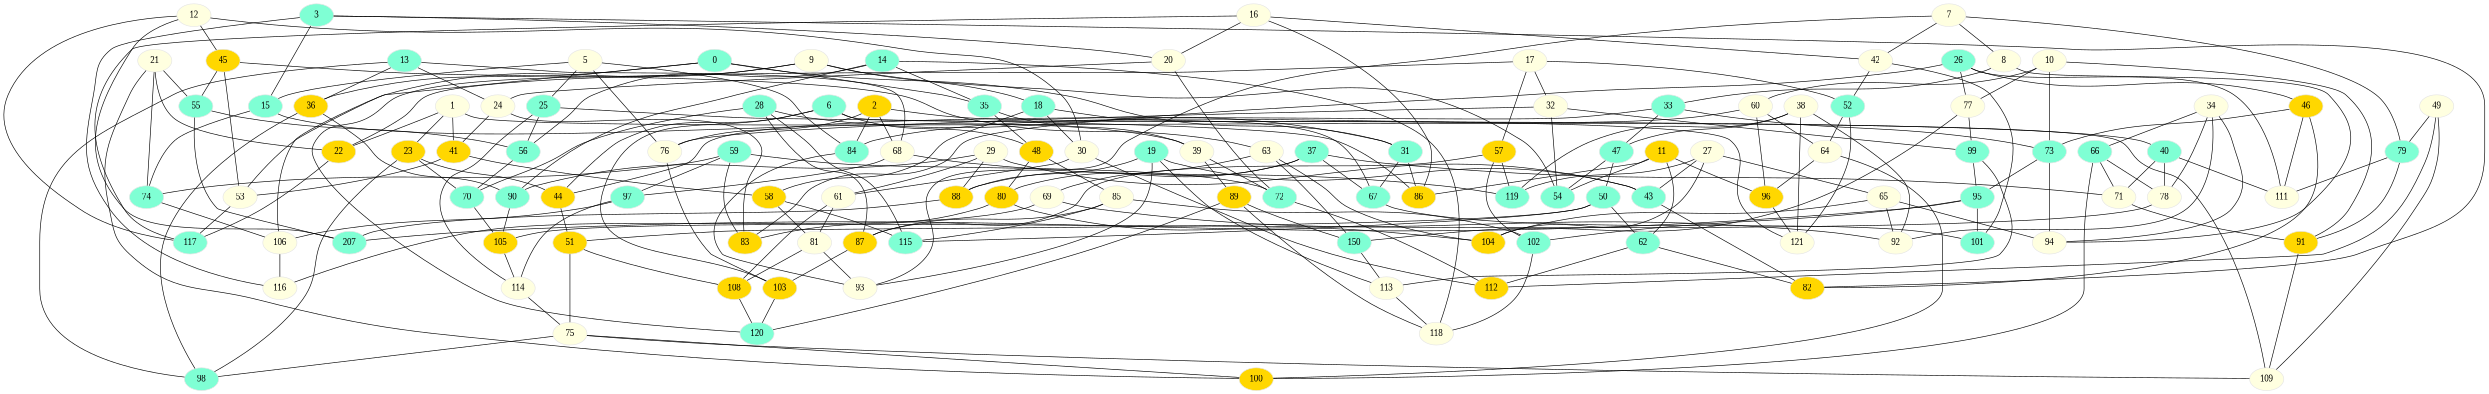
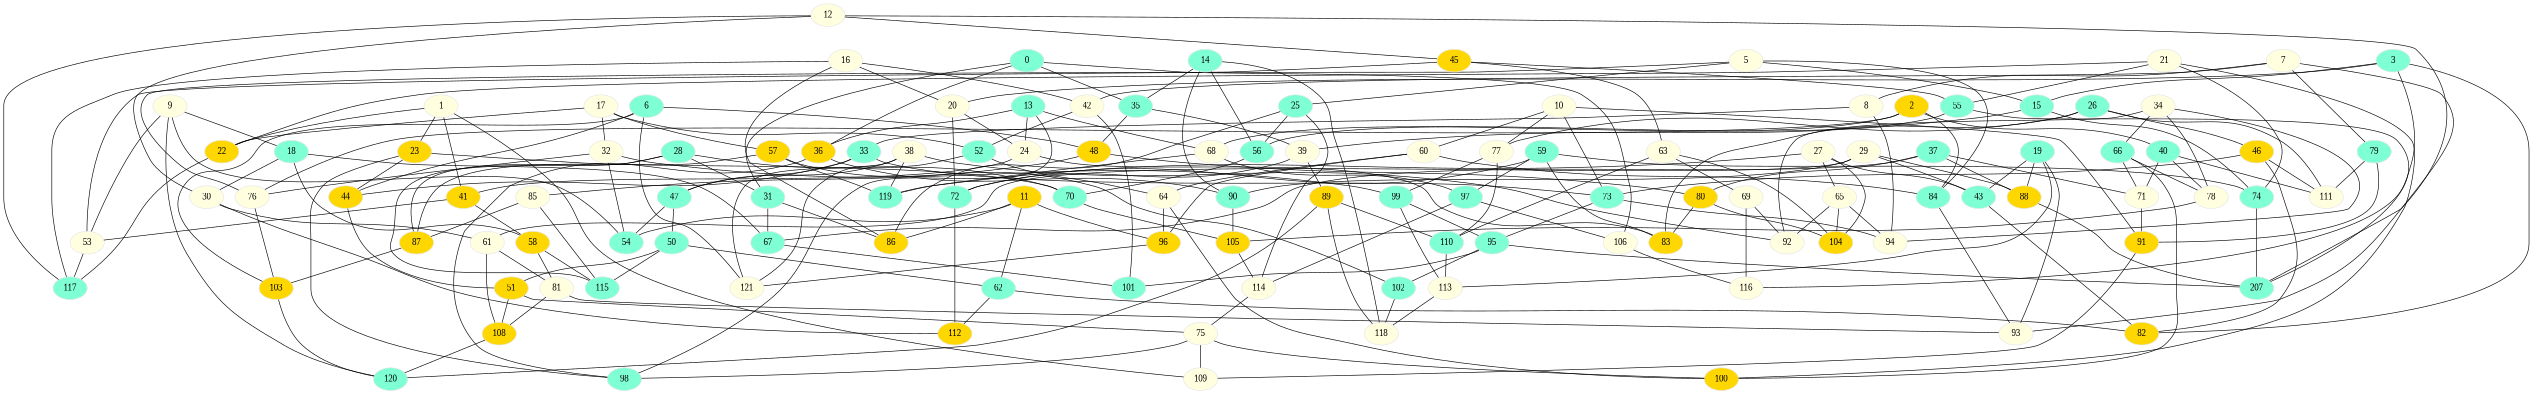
node "49": removed
edge "85" -- "102": removed
edge "74" -- "106": now "74" -- "207"
node "150": label "150" -> "110"
